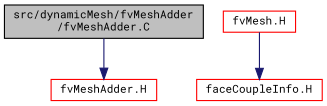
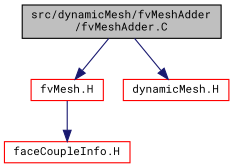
edge "src/dynamicMesh/fvMeshAdder /fvMeshAdder.C" -> "fvMesh.H": added
node "fvMeshAdder.H": label "fvMeshAdder.H" -> "dynamicMesh.H"
